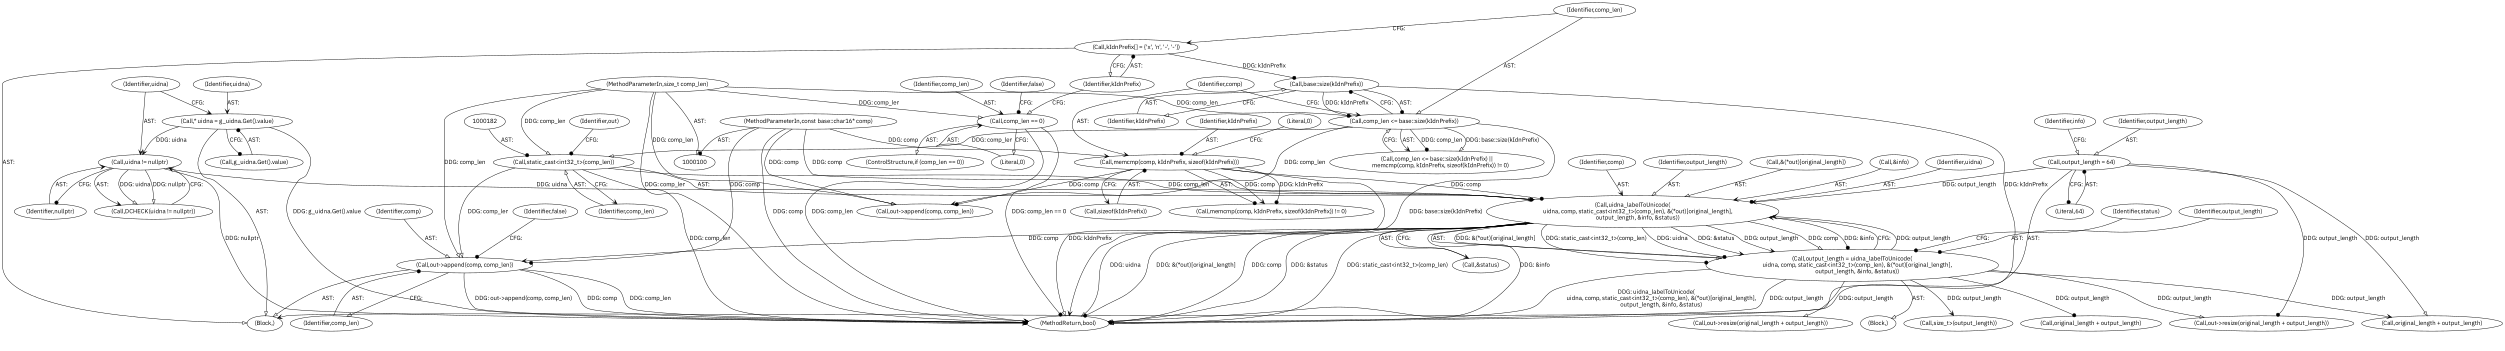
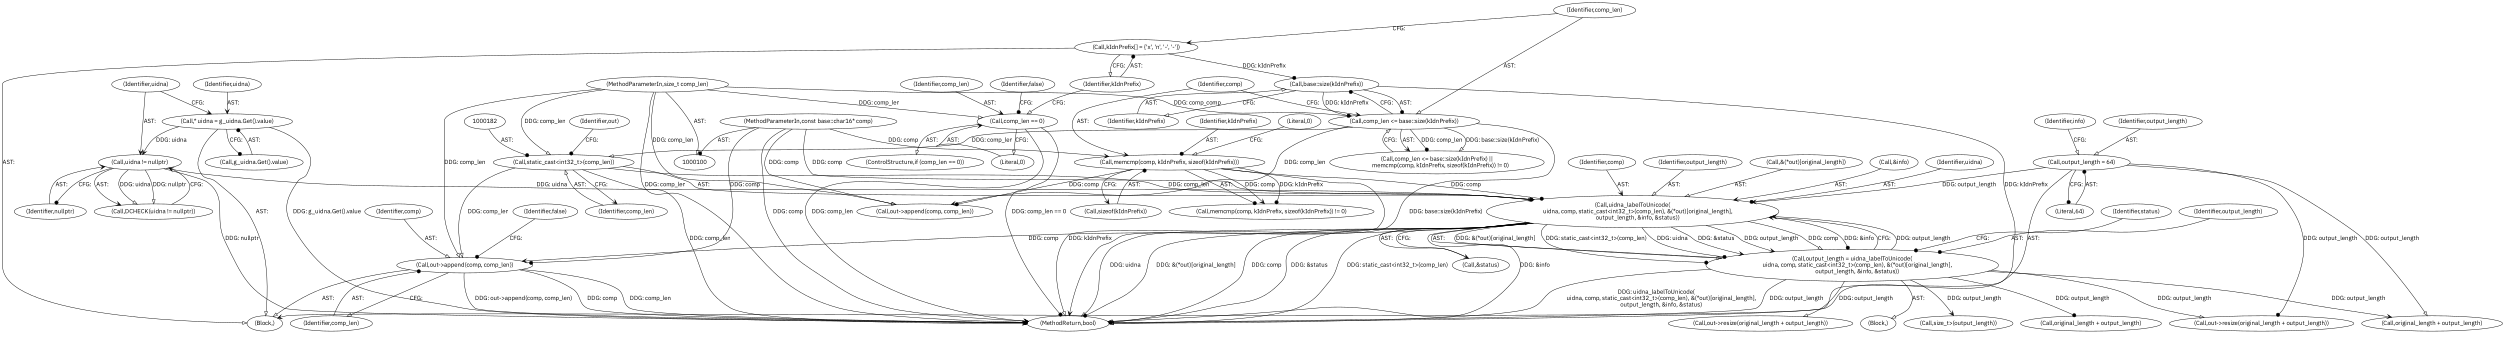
edge "(MethodParameterIn,size_t comp_len)" -> "(Call,comp_len <= base::size(kIdnPrefix))": label "DDG: comp_len" -> "DDG: comp_comp"
